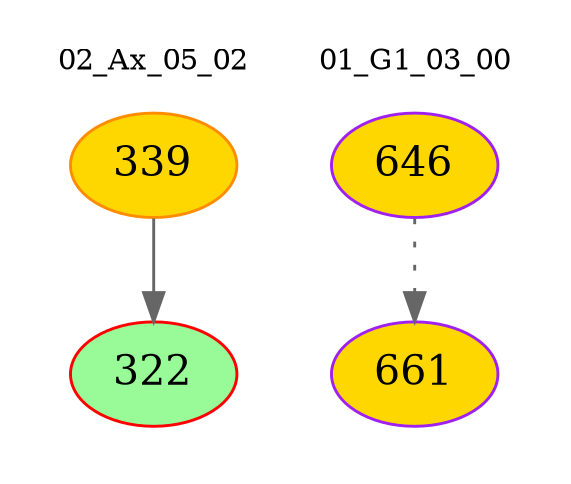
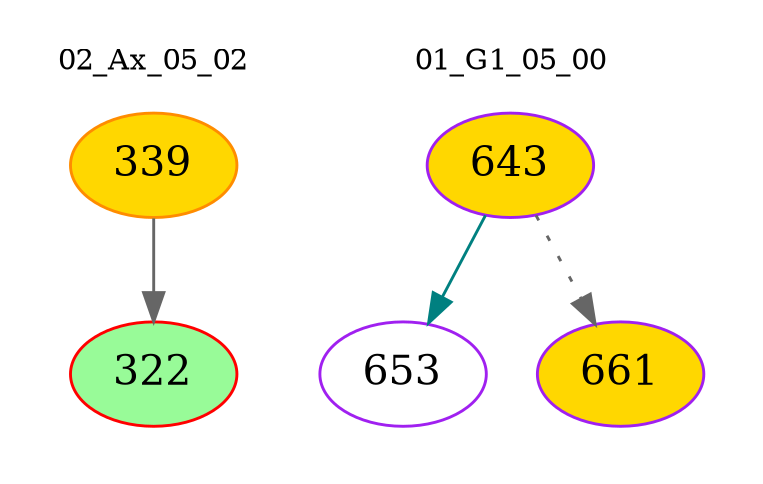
cluster "01_G1_03_00": label "01_G1_03_00" -> "01_G1_05_00"
node "646": label "646" -> "643"
node "653": added
